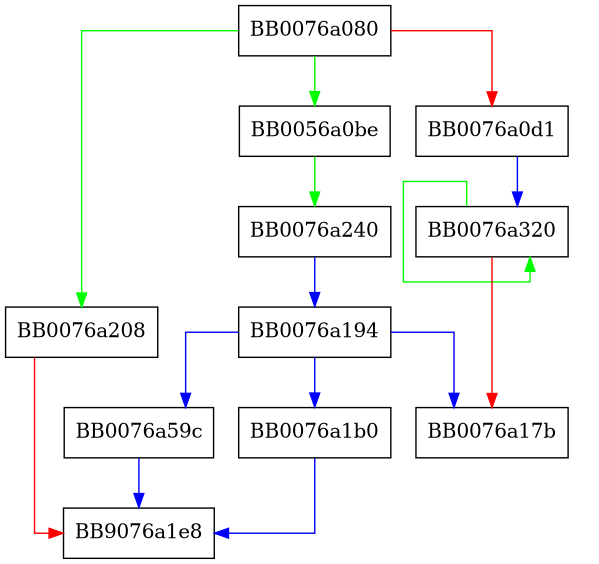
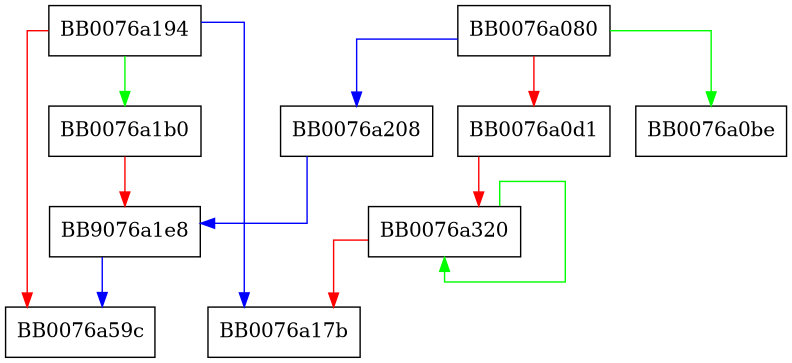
edge "BB0076a080" -> "BB0076a208": color green -> blue
node "BB0056a0be": label "BB0056a0be" -> "BB0076a0be"
edge "BB0076a0d1" -> "BB0076a320": color blue -> red
node "BB0076a240": removed
edge "BB0076a194" -> "BB0076a59c": color blue -> red
edge "BB0076a194" -> "BB0076a1b0": color blue -> green
edge "BB0076a208" -> "BB9076a1e8": color red -> blue
edge "BB0076a59c" -> "BB9076a1e8": reversed
edge "BB0076a1b0" -> "BB9076a1e8": color blue -> red
